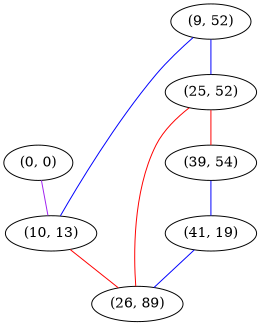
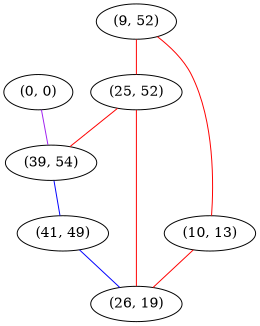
edge "(9, 52)" -- "(25, 52)": color blue -> red
edge "(9, 52)" -- "(10, 13)": color blue -> red
edge "(0, 0)" -- "(10, 13)": now "(0, 0)" -- "(39, 54)"
node "(41, 19)": label "(41, 19)" -> "(41, 49)"
node "(26, 89)": label "(26, 89)" -> "(26, 19)"
